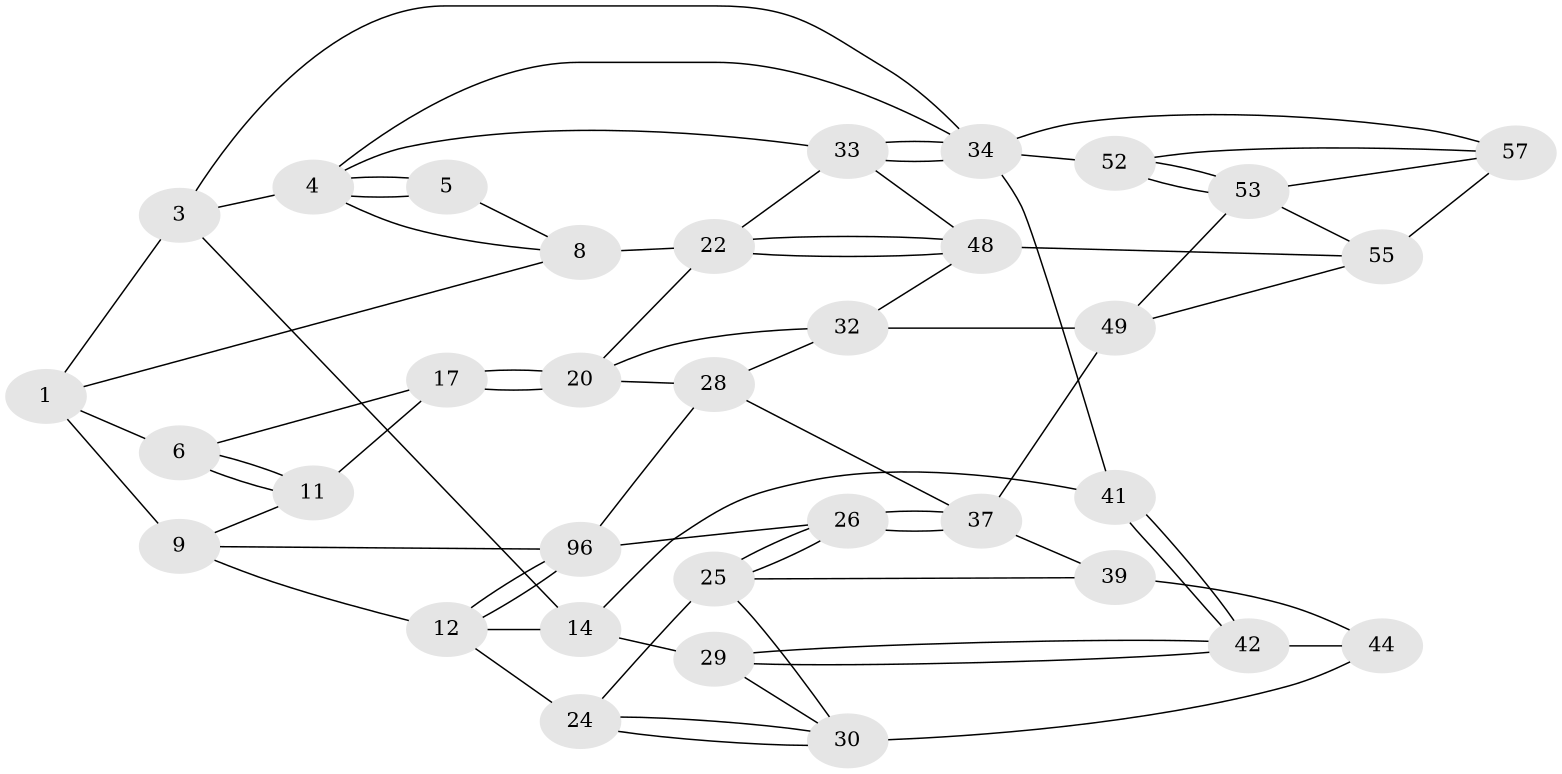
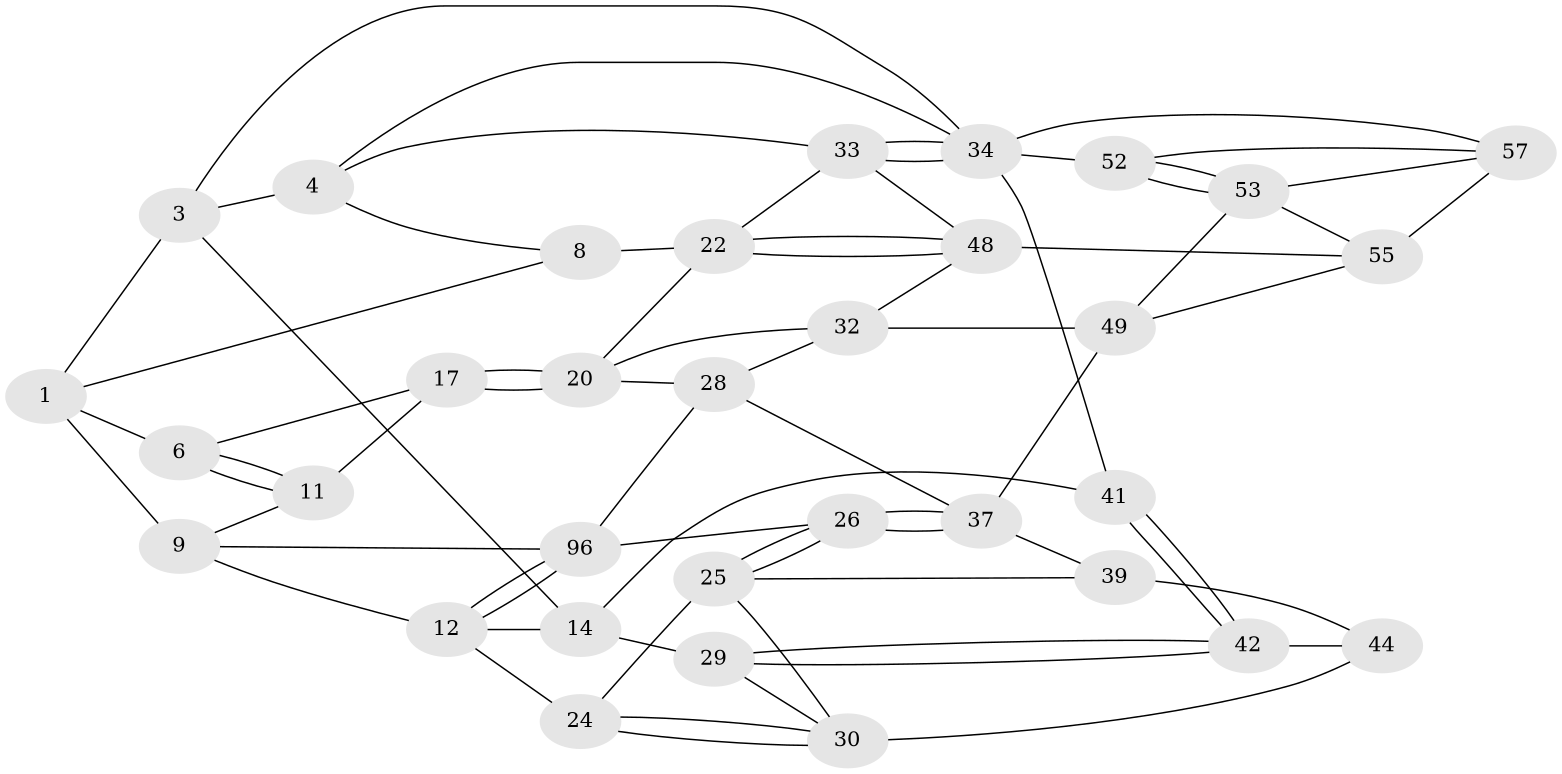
node "5": removed
